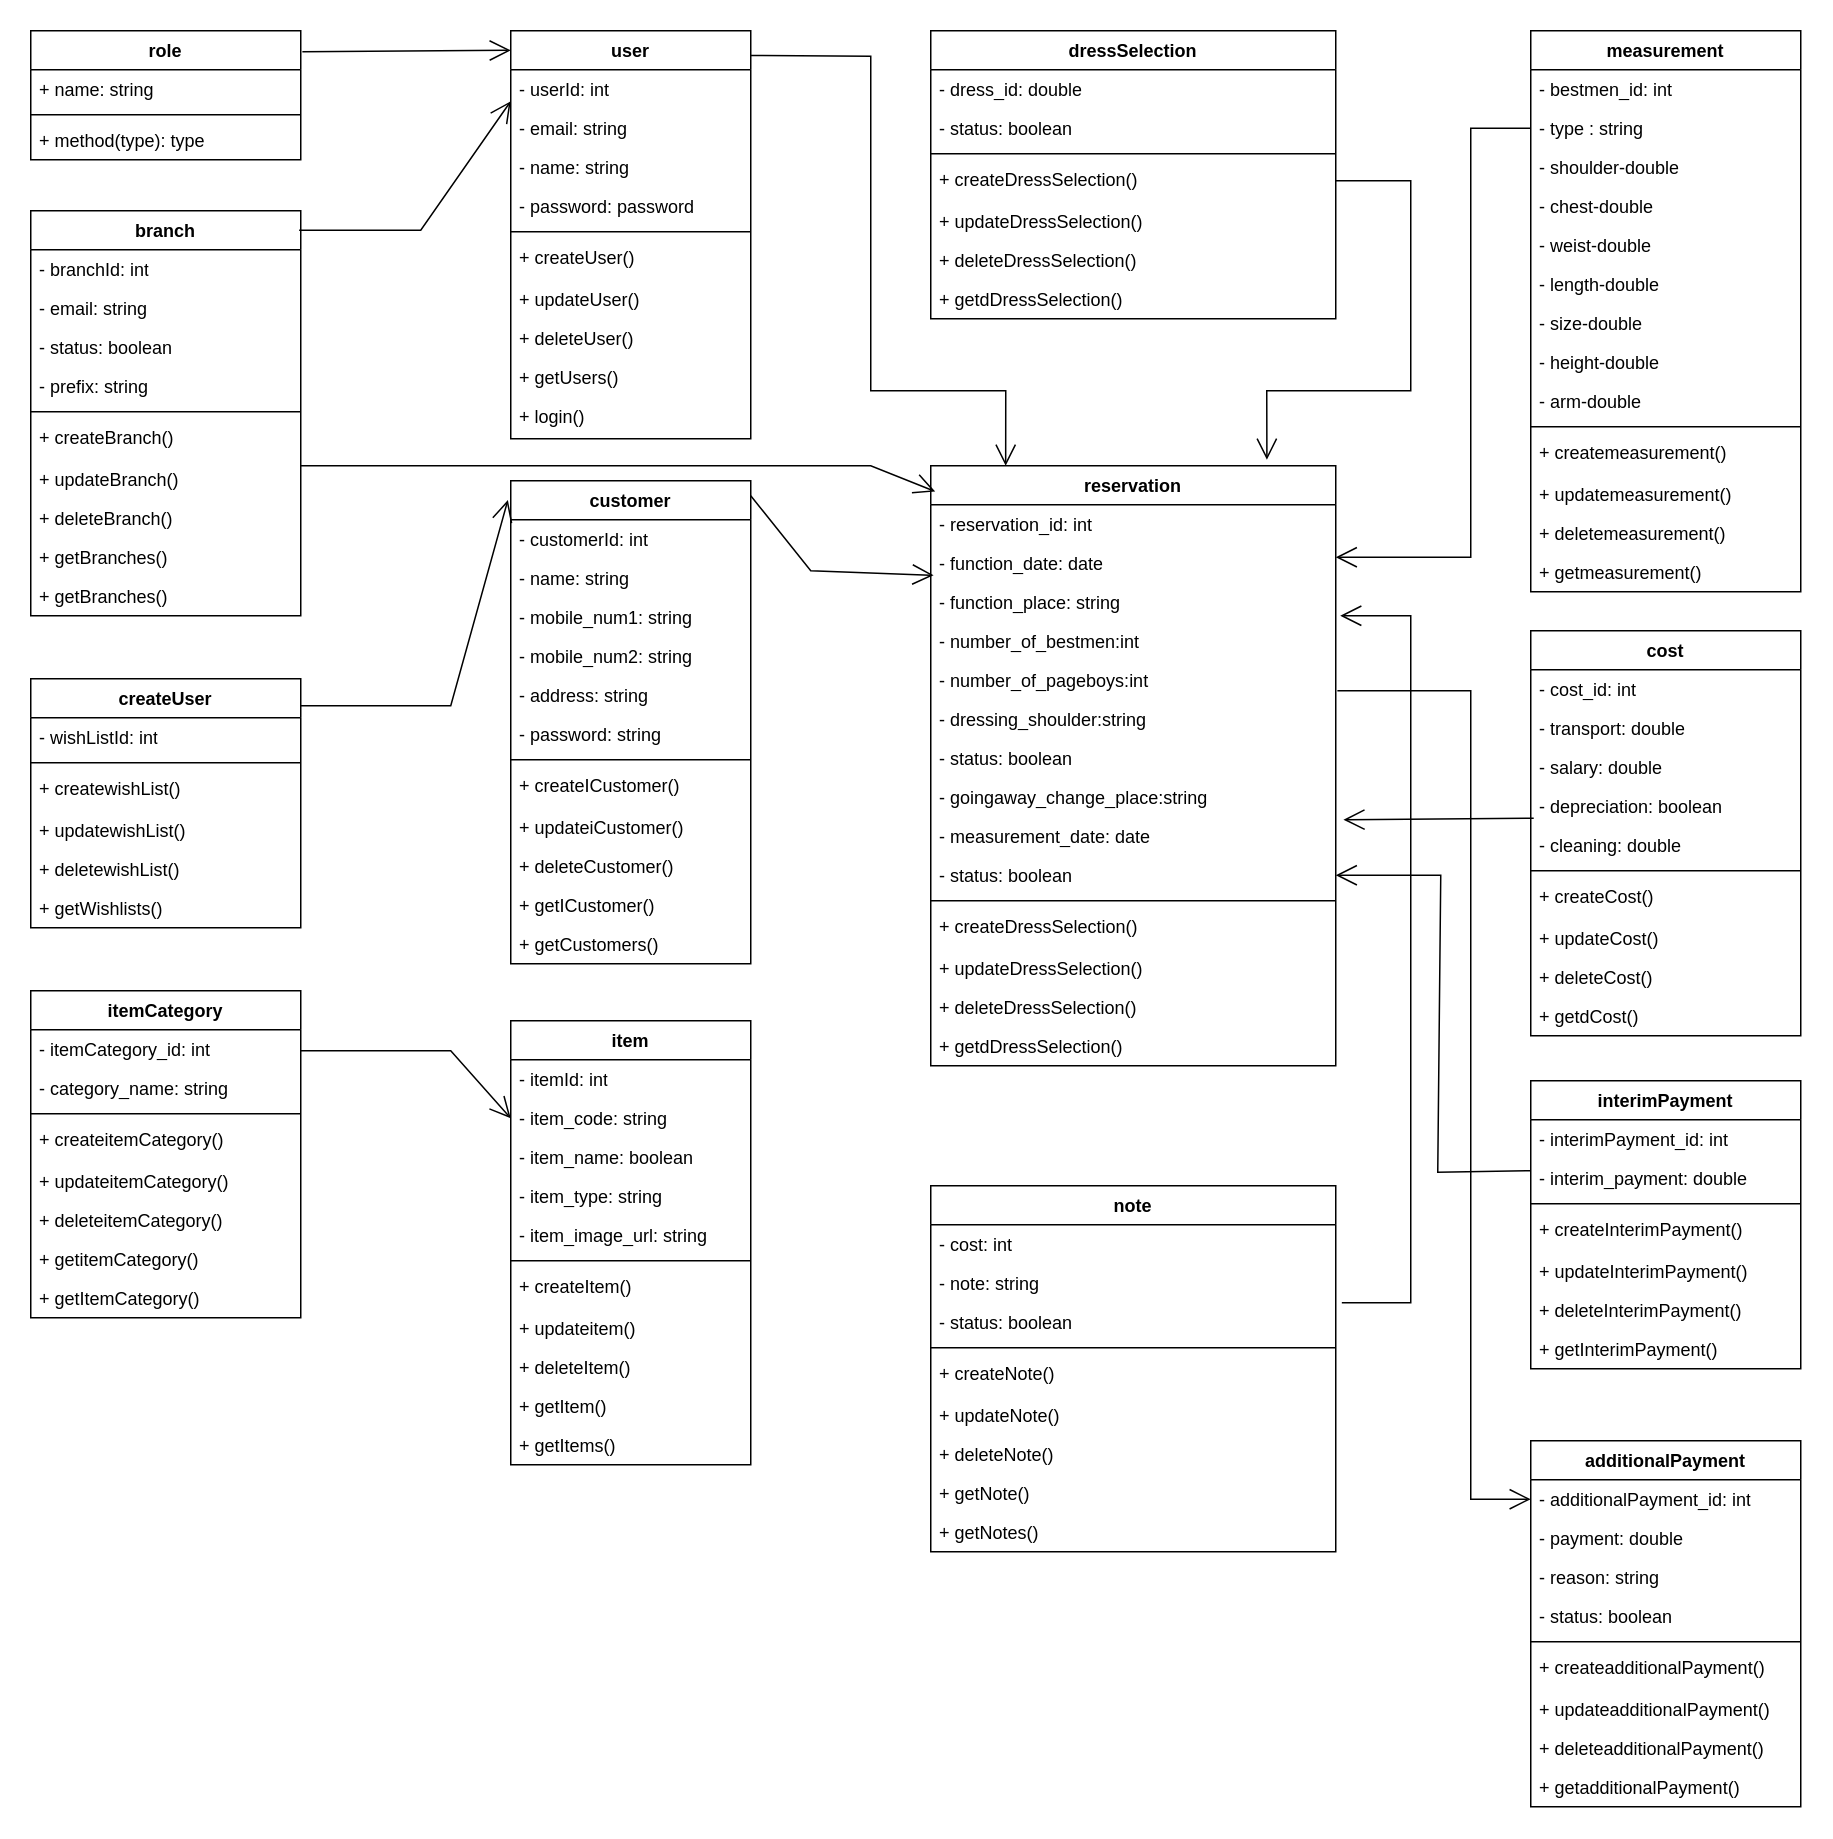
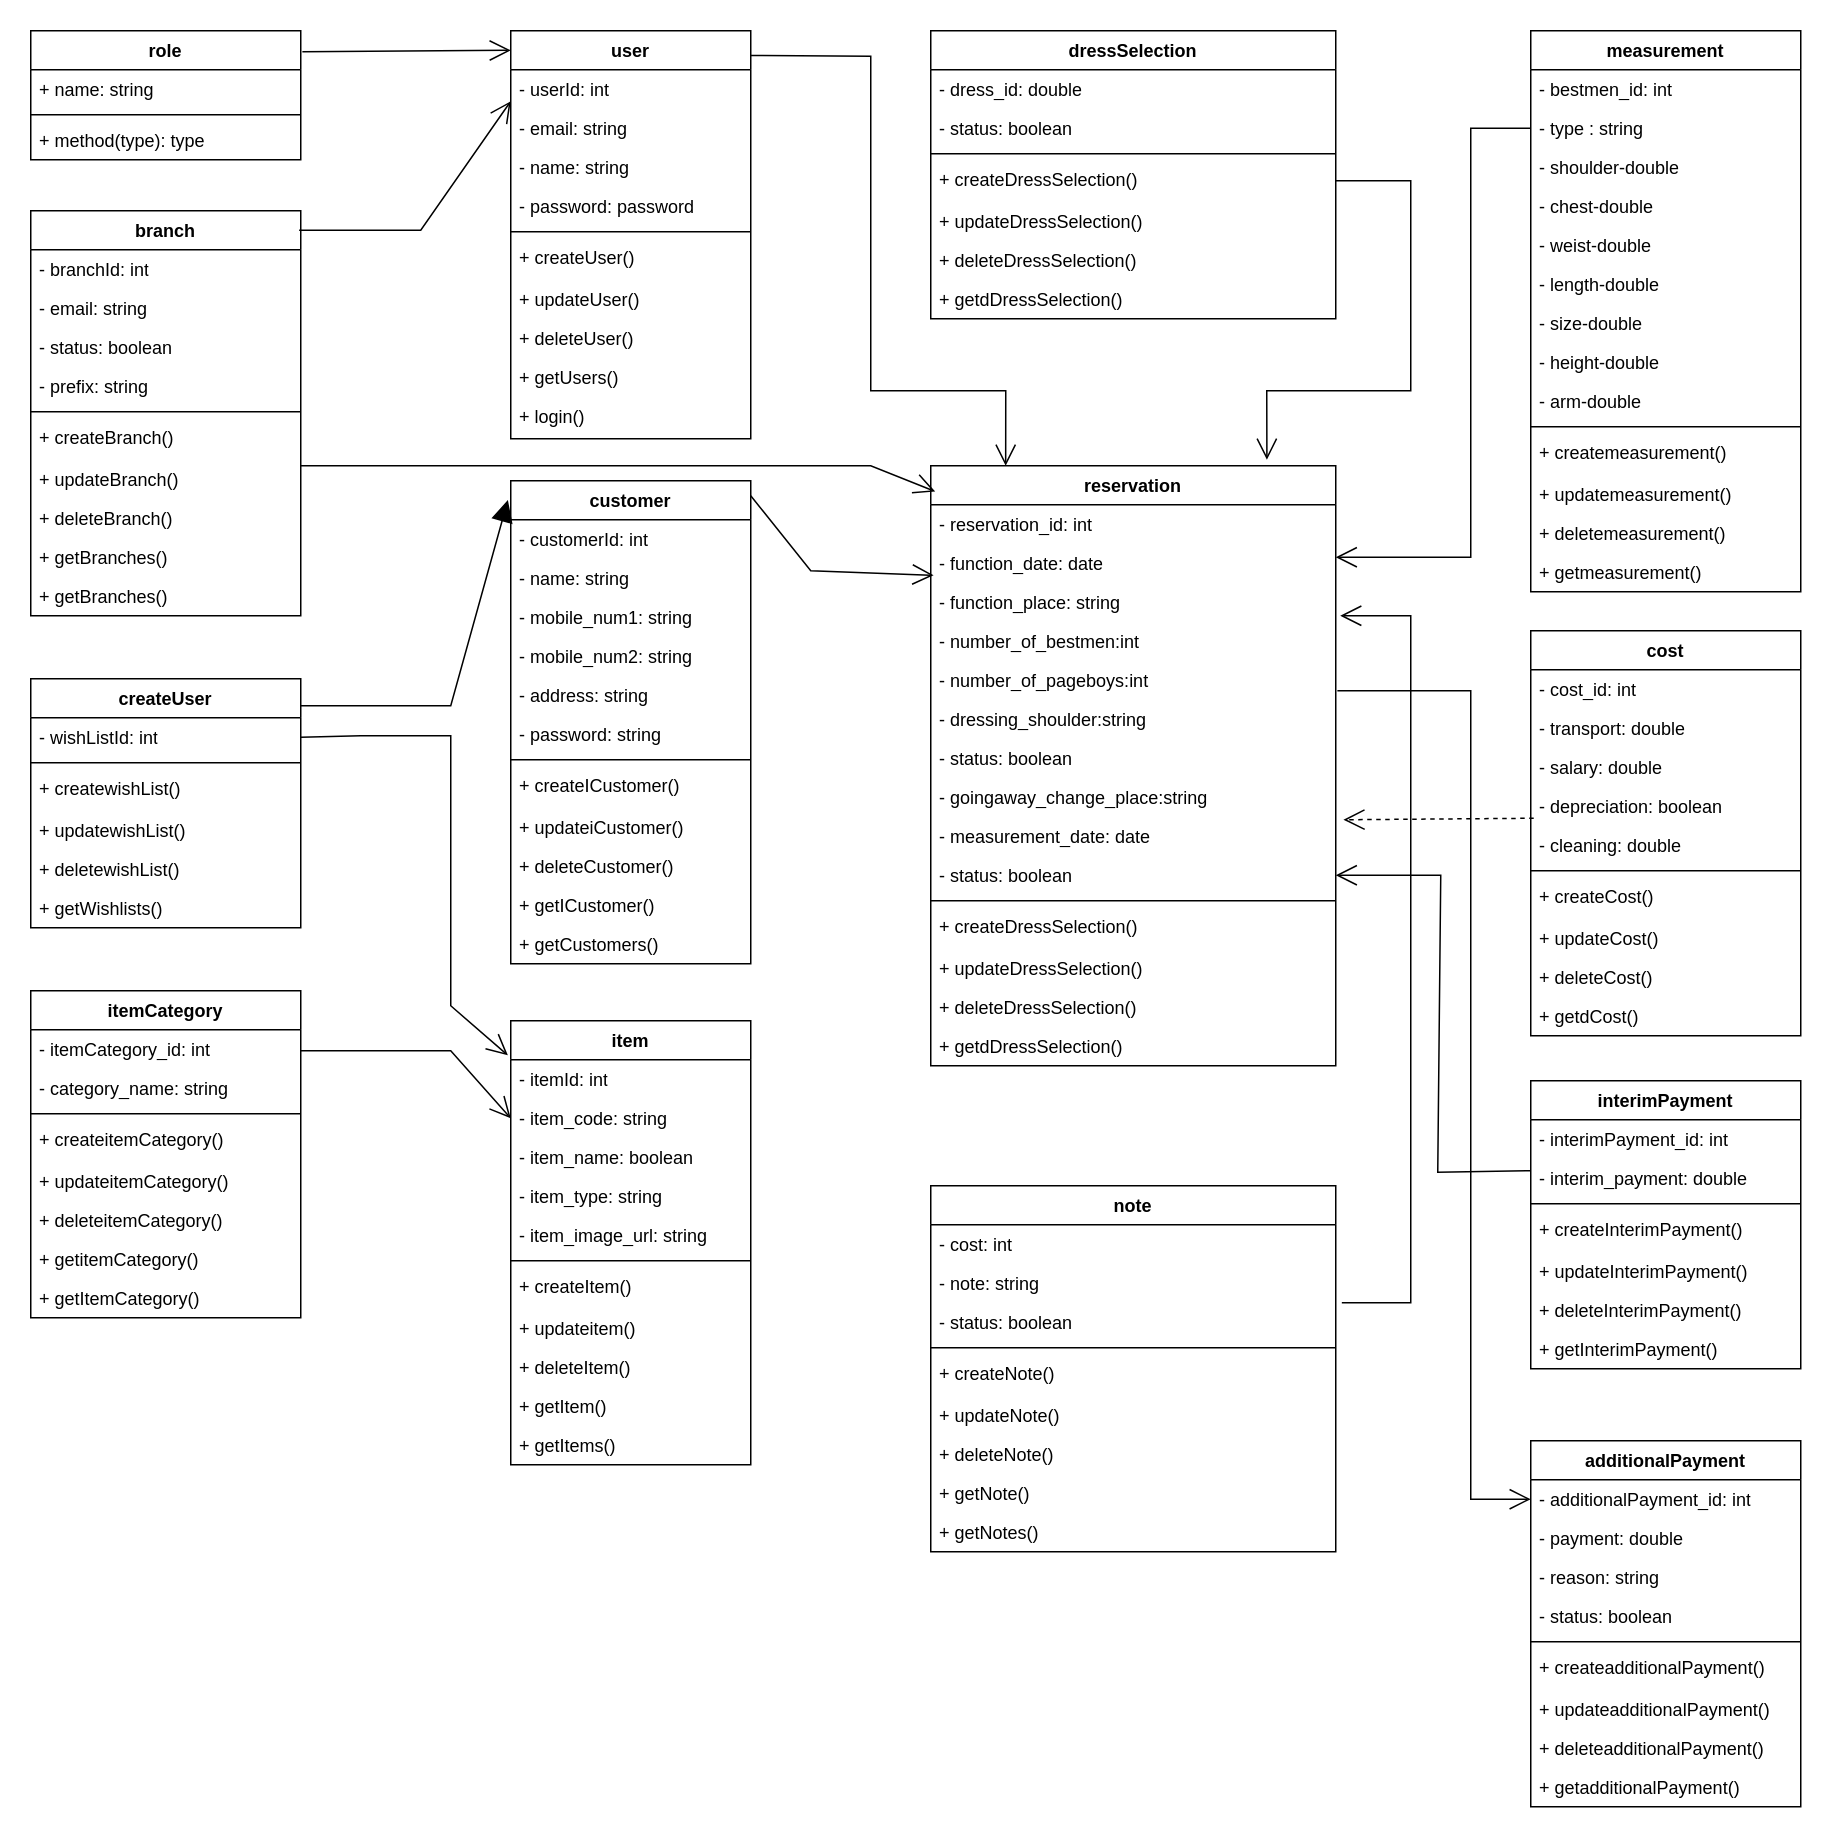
edge "createUser" -> "customer": arrowhead open -> block
edge "- depreciation: boolean" -> "- goingaway_change_place:string": style solid -> dashed
edge "- wishListId: int" -> "item": added
